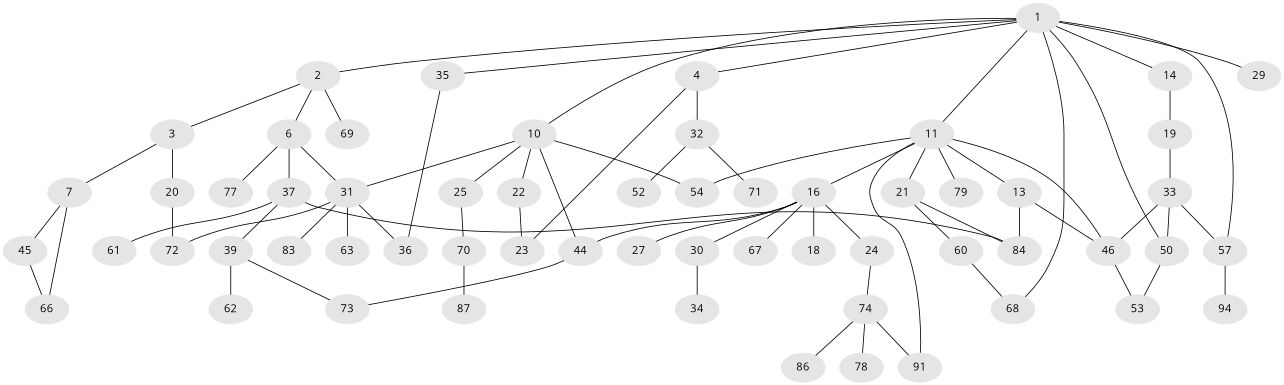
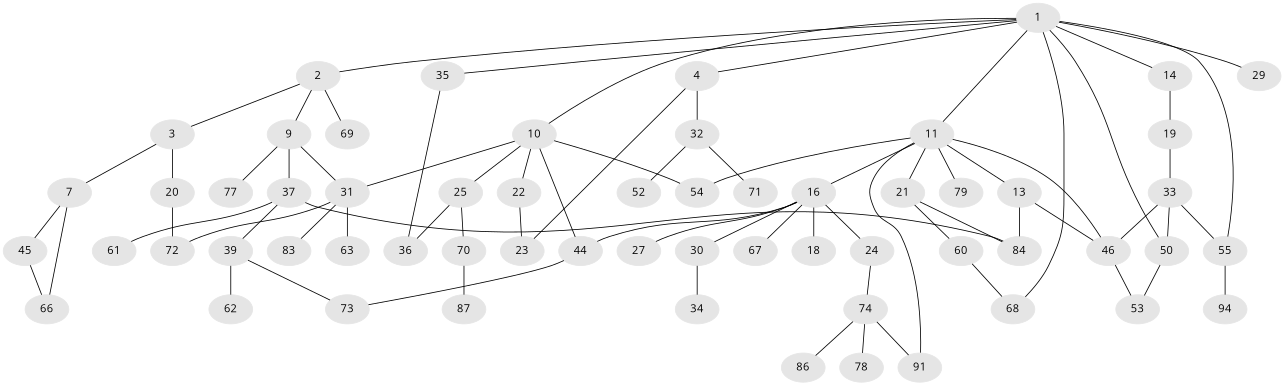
node "6": label "6" -> "9"
edge "31" -- "36": now "25" -- "36"
node "57": label "57" -> "55"
